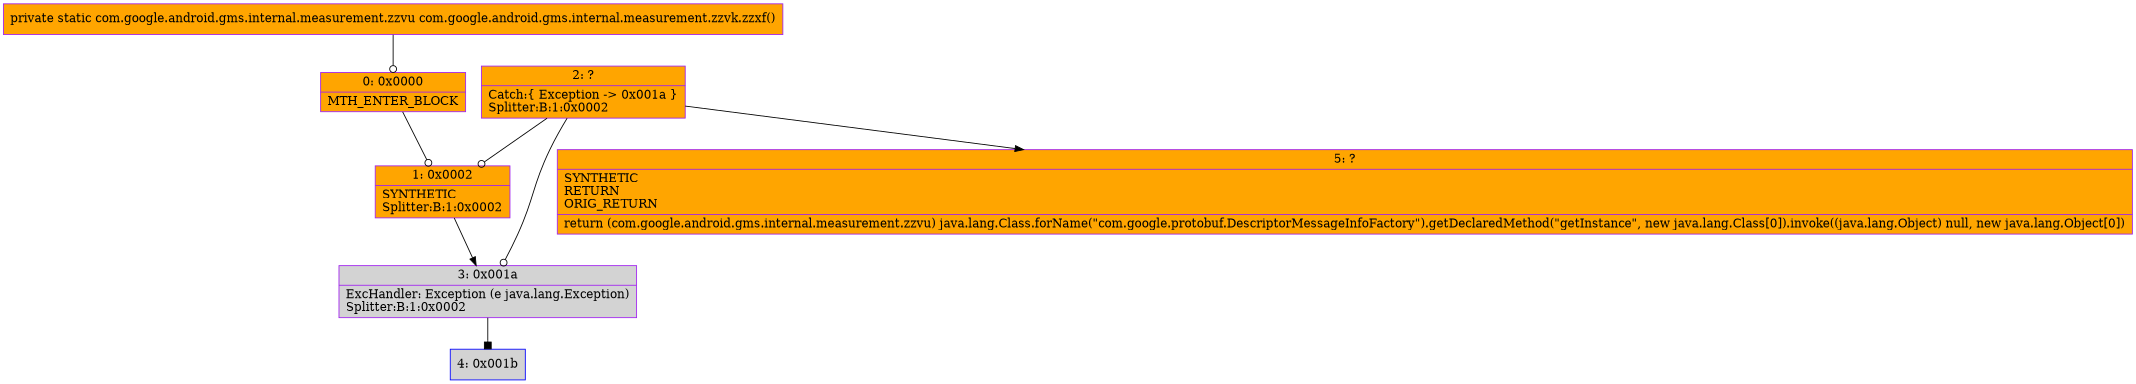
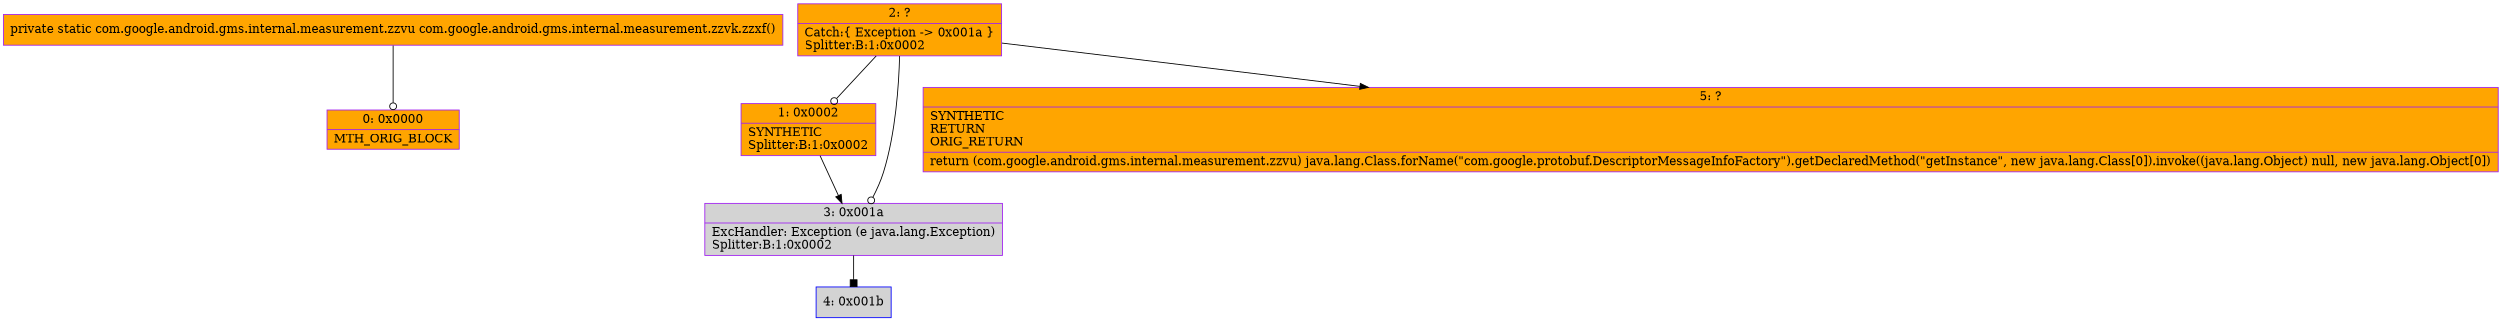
node "0: 0x0000": text "MTH_ENTER_BLOCK" -> "MTH_ORIG_BLOCK"
edge "0: 0x0000" -> "1: 0x0002": removed
